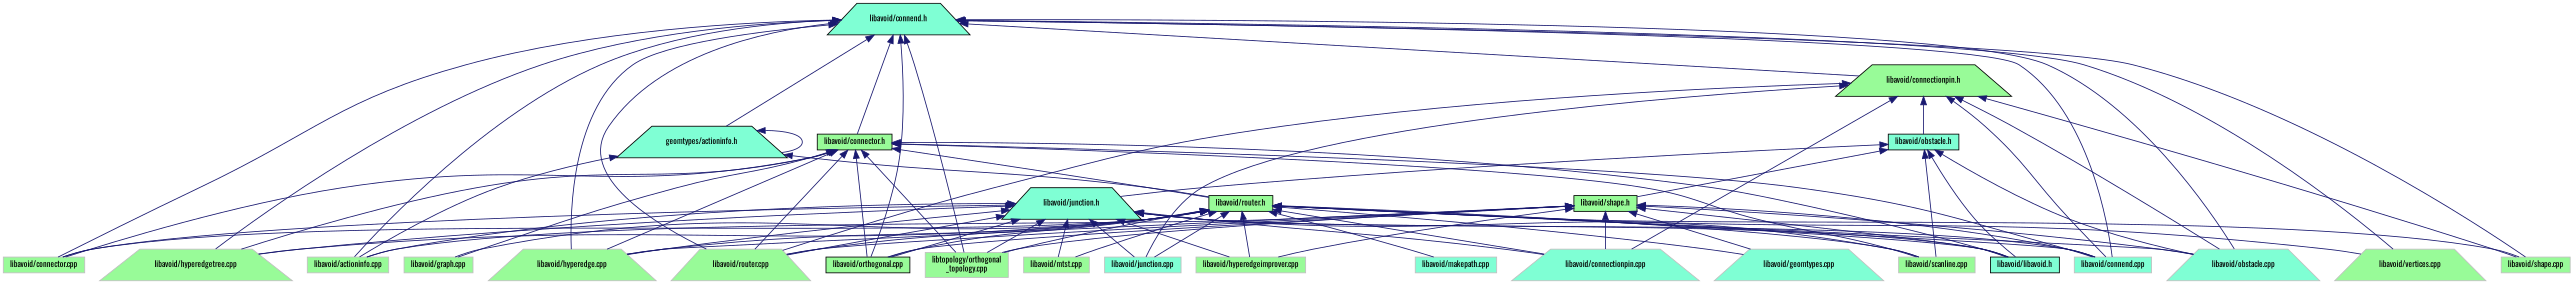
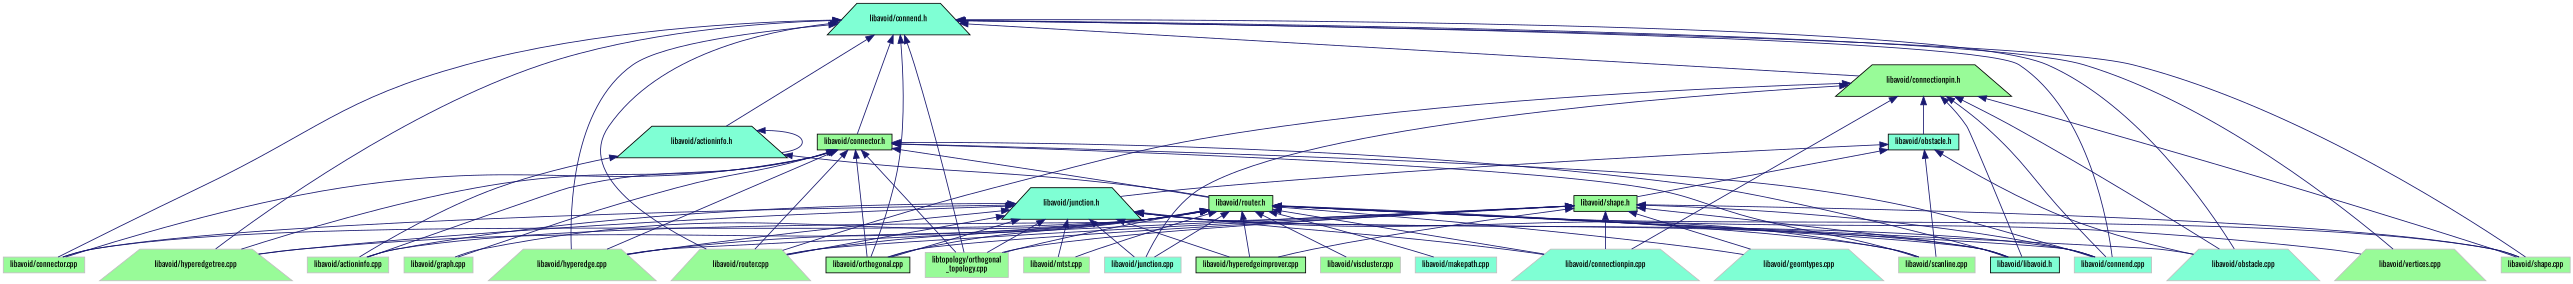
edge "libavoid/actioninfo.cpp" -> "libavoid/connend.h": now "libavoid/actioninfo.cpp" -> "libavoid/connector.h"
node "geomtypes/actioninfo.h": label "geomtypes/actioninfo.h" -> "libavoid/actioninfo.h"
edge "libavoid/libavoid.h" -> "libavoid/obstacle.h": now "libavoid/libavoid.h" -> "libavoid/connectionpin.h"
edge "libavoid/obstacle.cpp" -> "libavoid/shape.h": now "libavoid/shape.cpp" -> "libavoid/shape.h"
node "libavoid/hyperedgeimprover.cpp": color grey75 -> black
node "libavoid/viscluster.cpp": added
